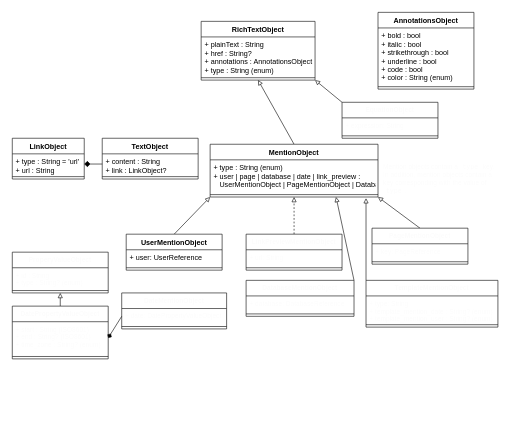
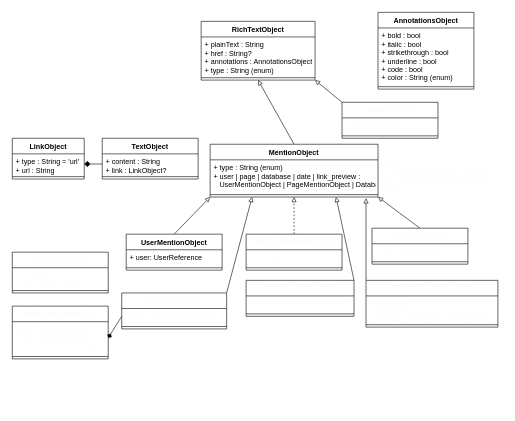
edge "DateMentionObject" -> "MentionObject": added
edge "DatePropertyValueObject" -> "ProperyValueObject": removed
